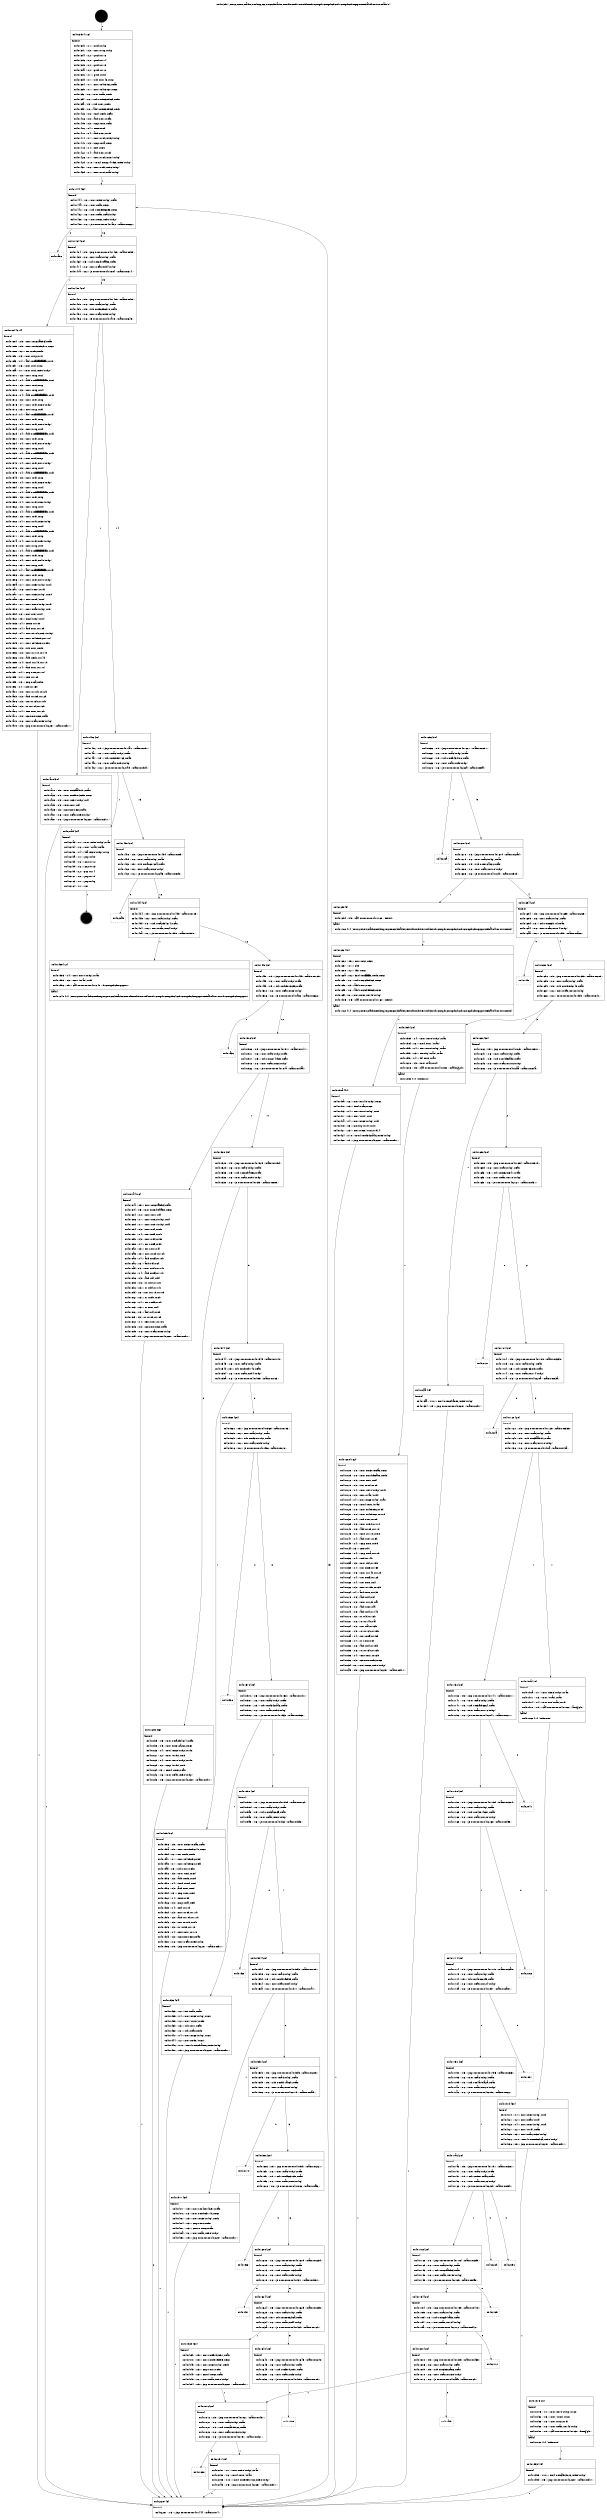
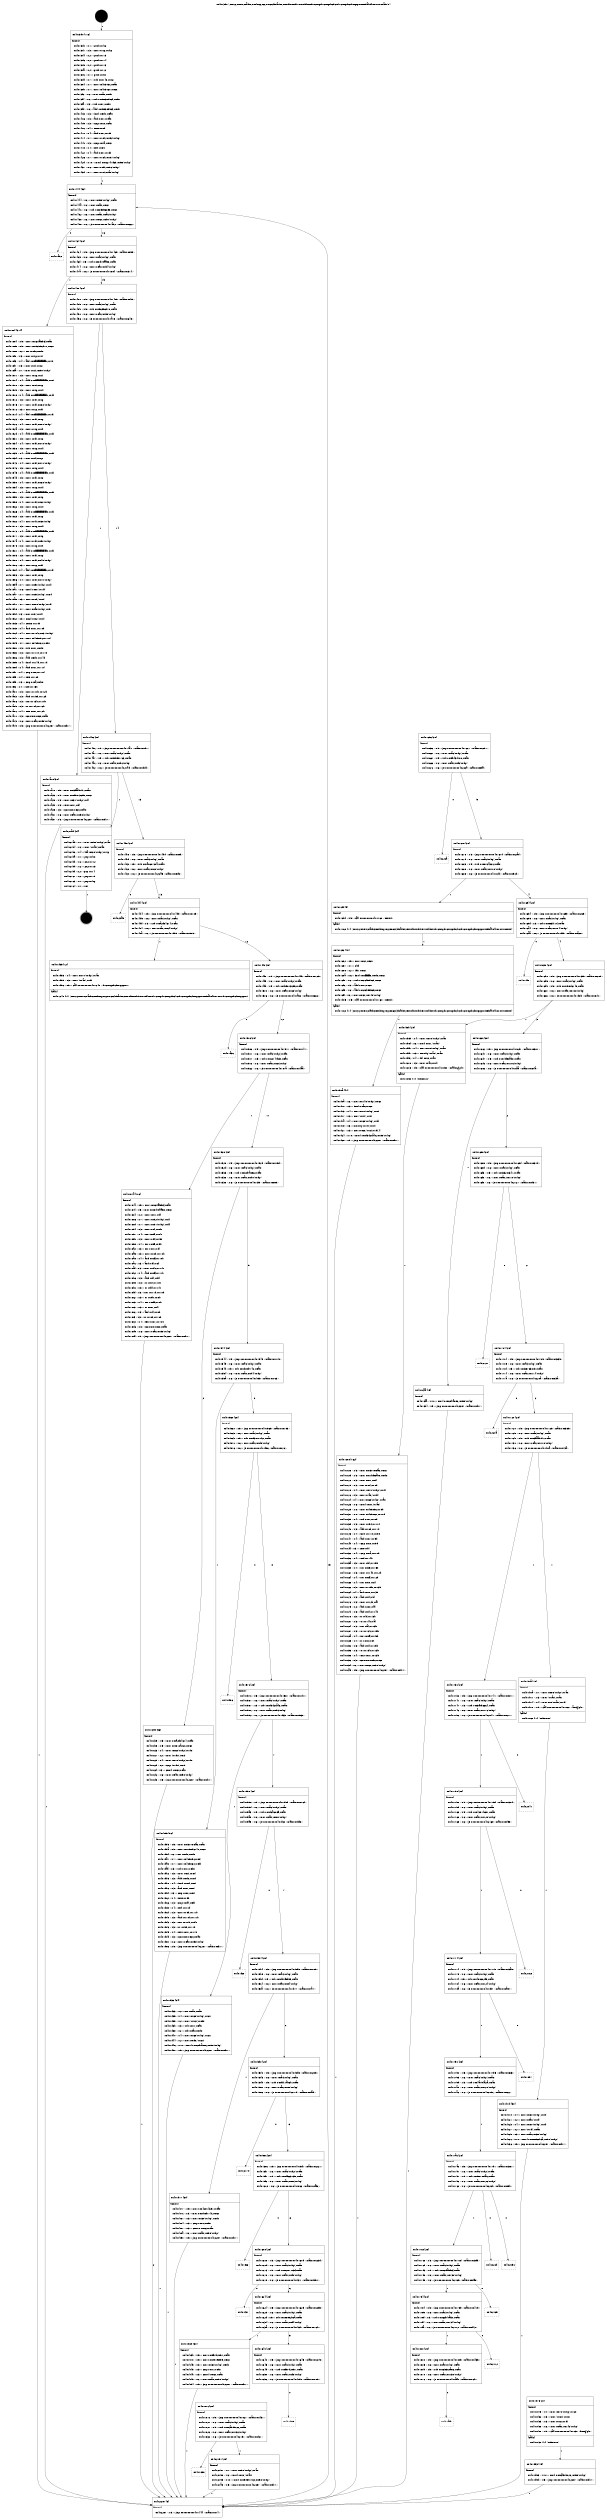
edge "0x401800 [28]" -> "0x40181c [28]": removed, label "1"
edge "0x401b3b [30]" -> "0x40181c [28]": now "0x401b3b [30]" -> "0x4022e7 [5]"
